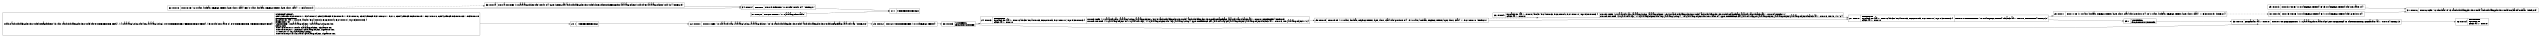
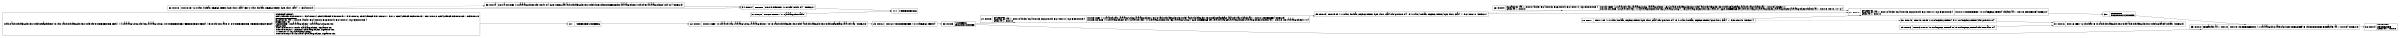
node "21: ?": text "MTH_RETURN_BLOCK" -> "MTH_EXIT_BLOCK"
edge "27: 0x0010" -> "28: 0x0011": reversed
node "39: ?": text "SYNTHETIC" -> "EXCEPTION"
node "36: 0x001f": text "TRY_LEAVE" -> "TRY_DECLARE"
node "20: ?": text "MTH_ENTER_BLOCK" -> "MTH_ENTER_SYNTHETIC"
